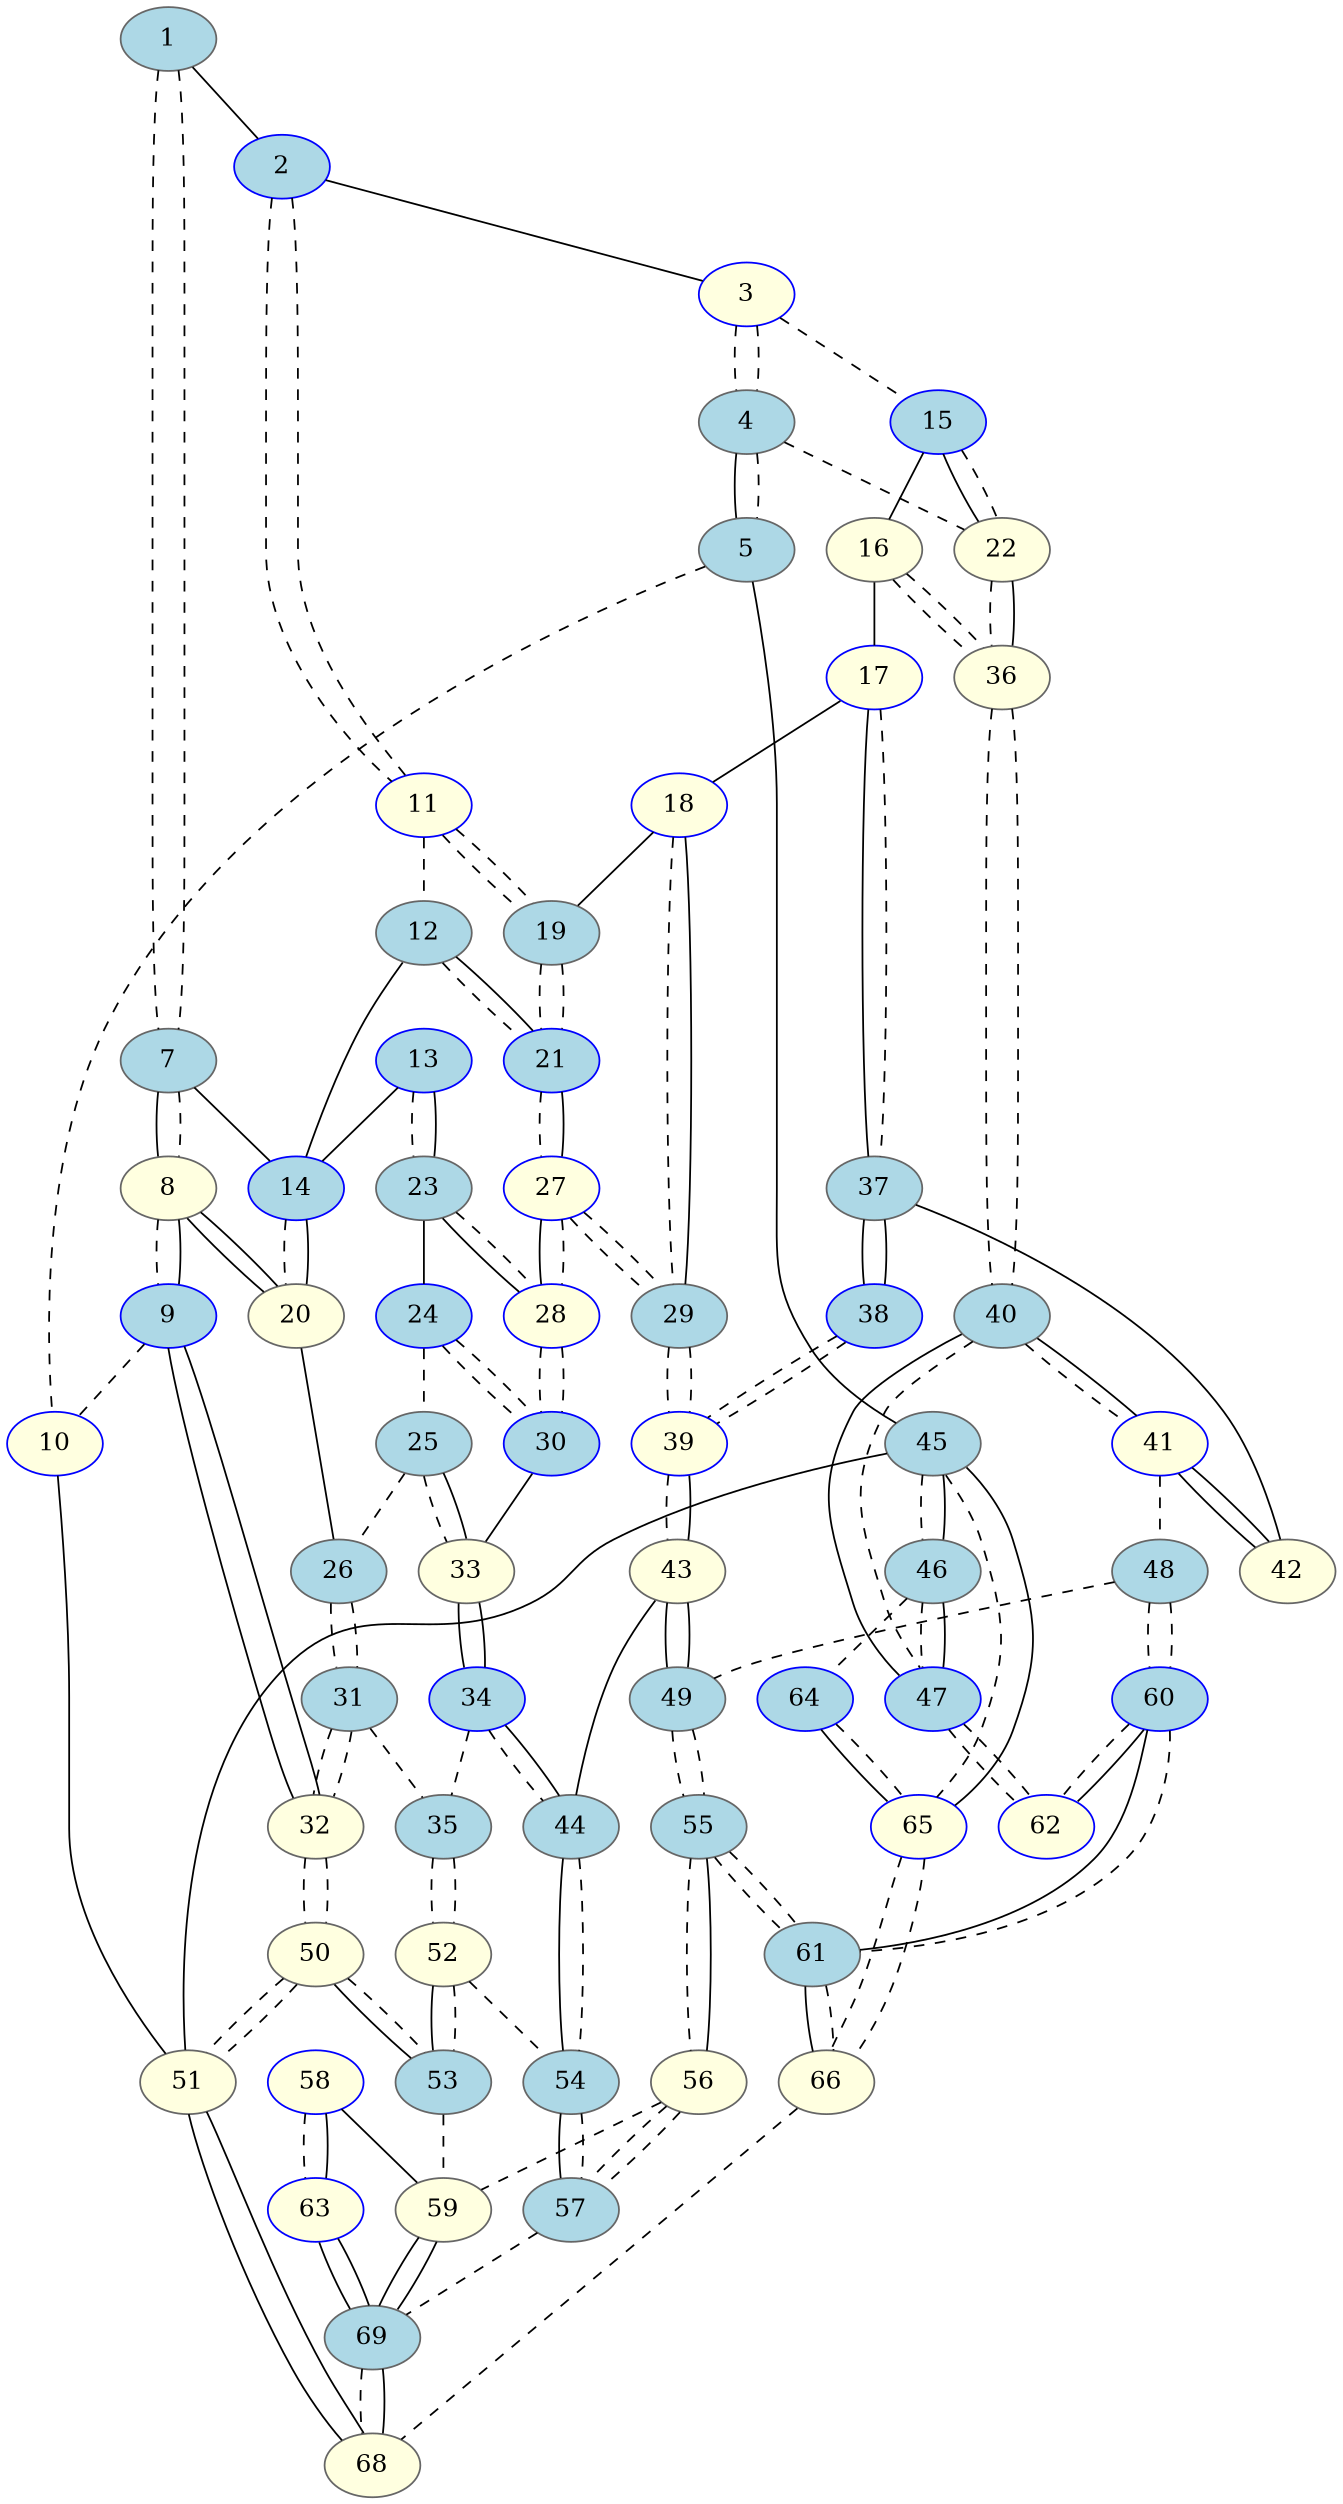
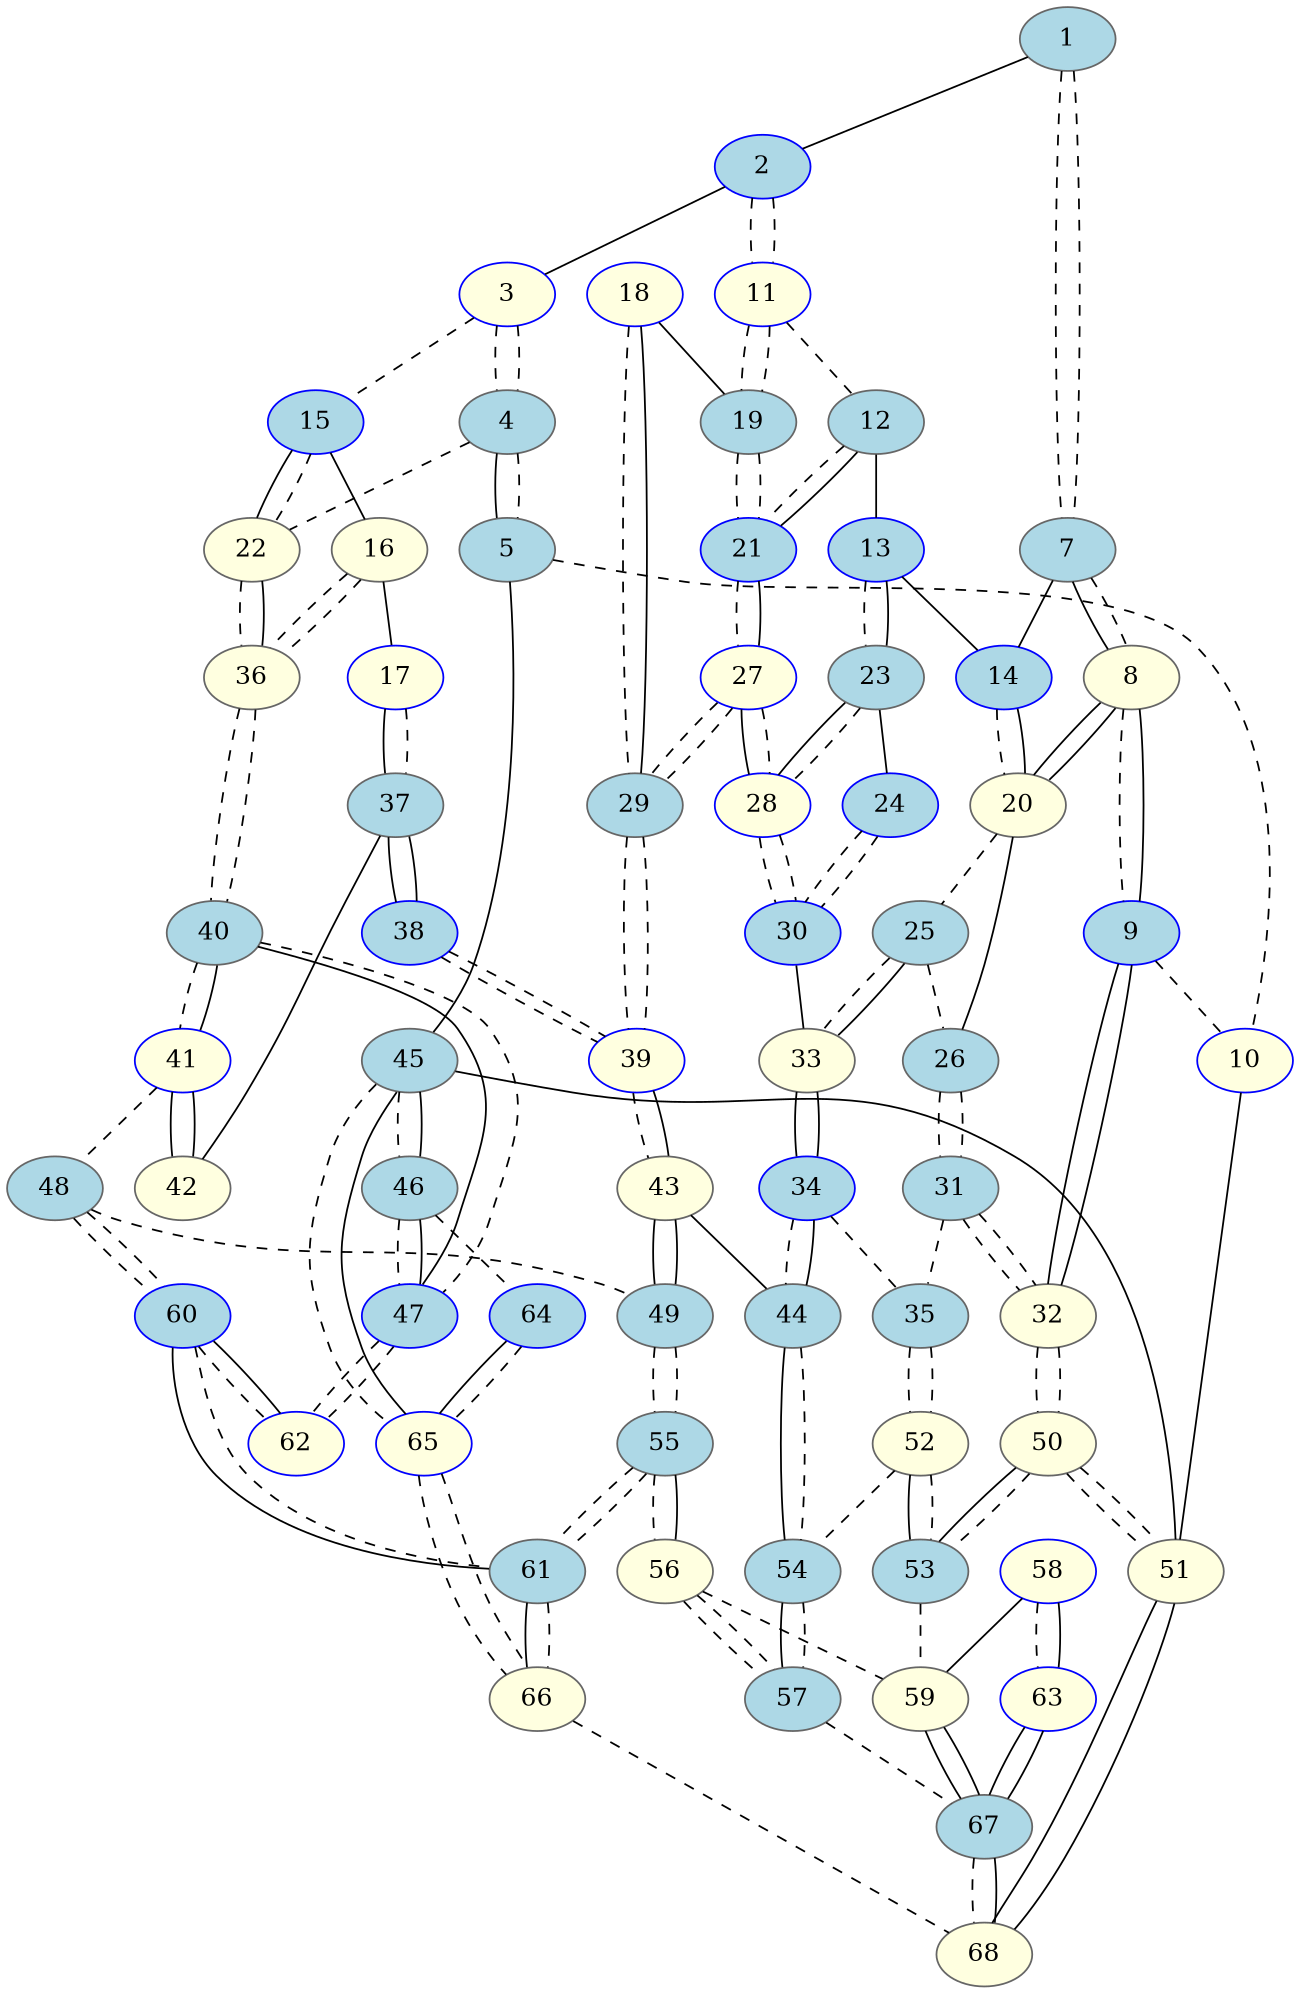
edge "17" -- "18": removed
edge "12" -- "14": now "12" -- "13"
edge "24" -- "25": now "20" -- "25"
node "69": label "69" -> "67"
